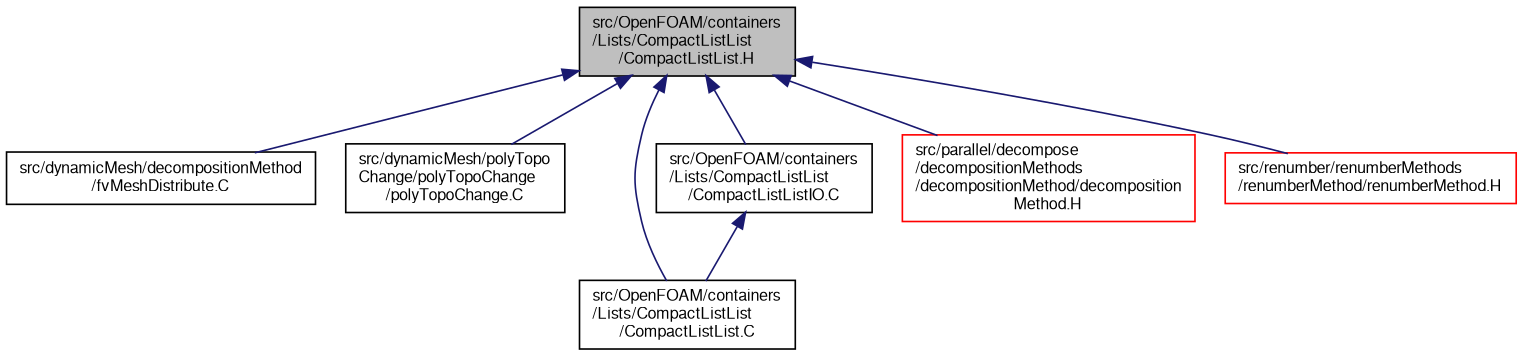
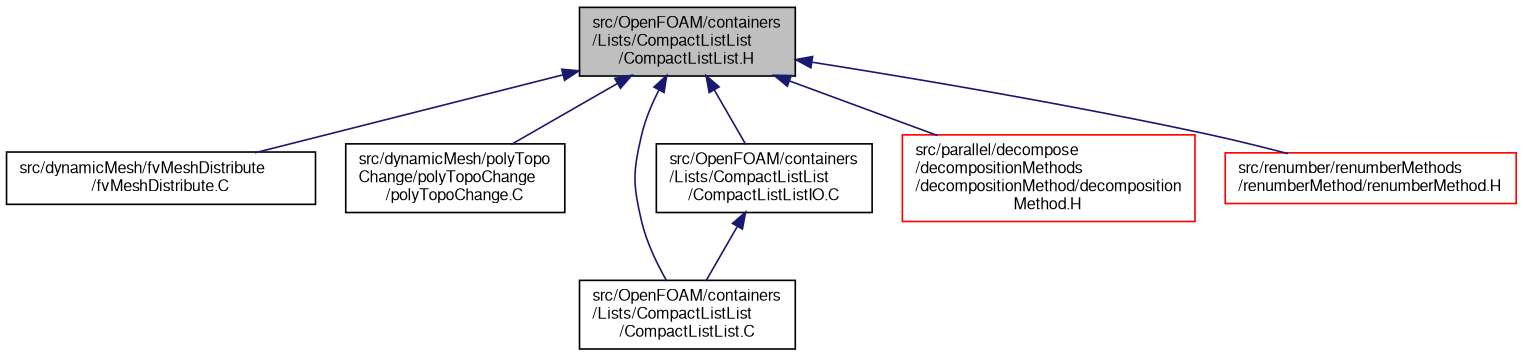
node "src/dynamicMesh/decompositionMethod /fvMeshDistribute.C": label "src/dynamicMesh/decompositionMethod /fvMeshDistribute.C" -> "src/dynamicMesh/fvMeshDistribute /fvMeshDistribute.C"
